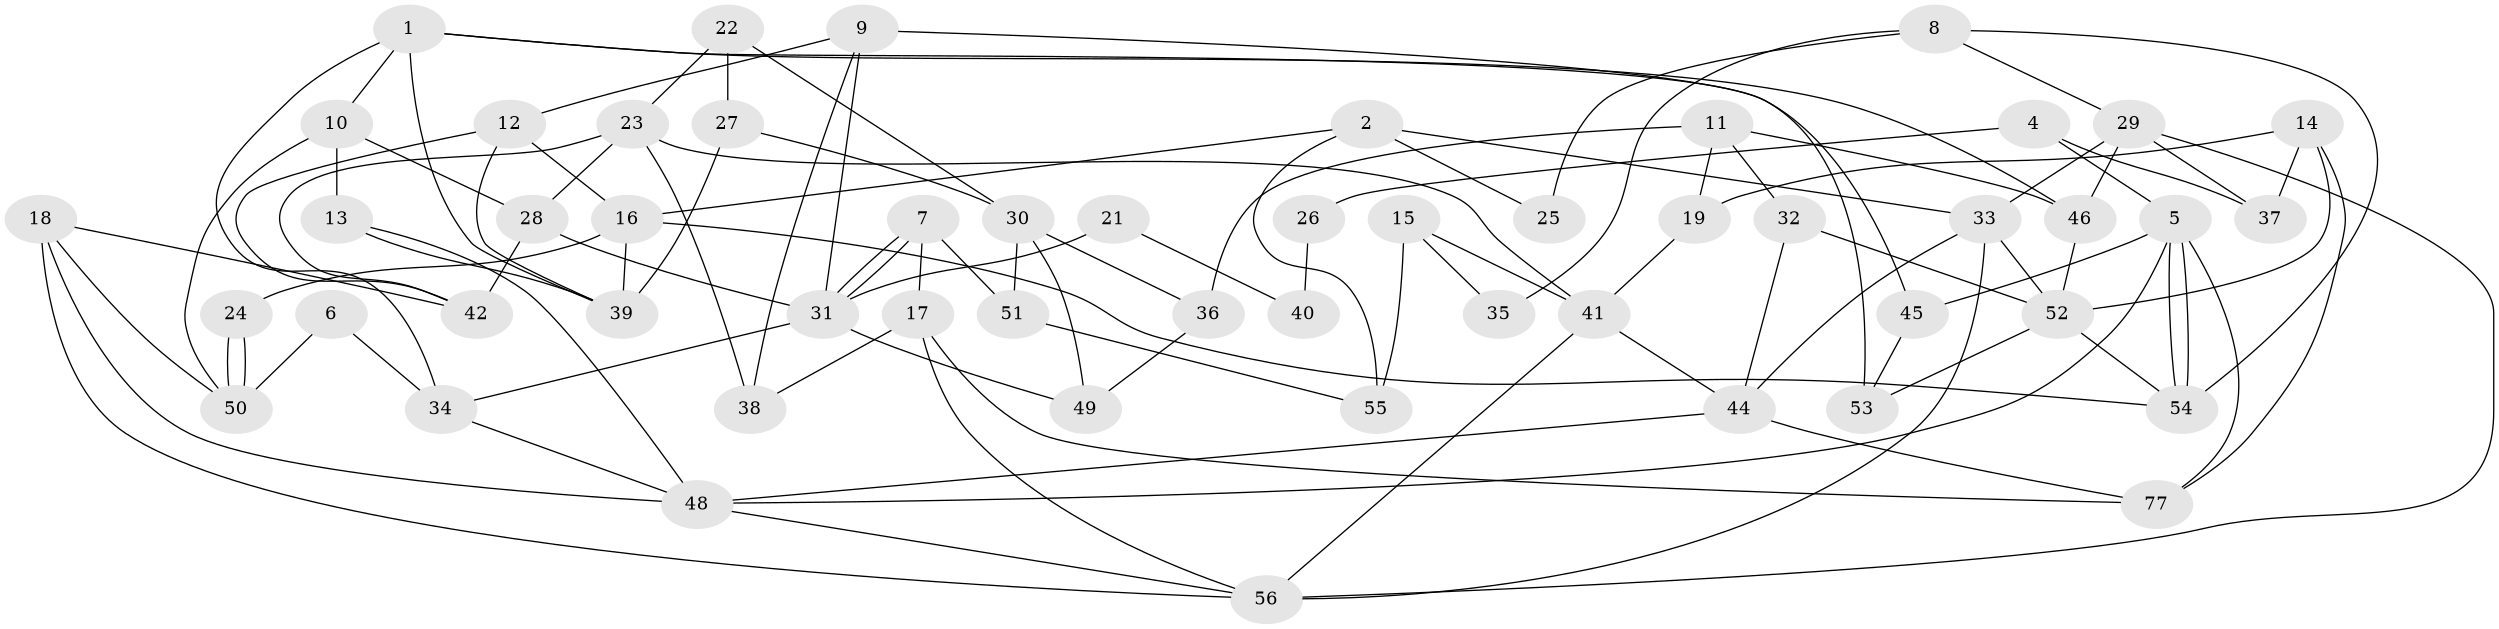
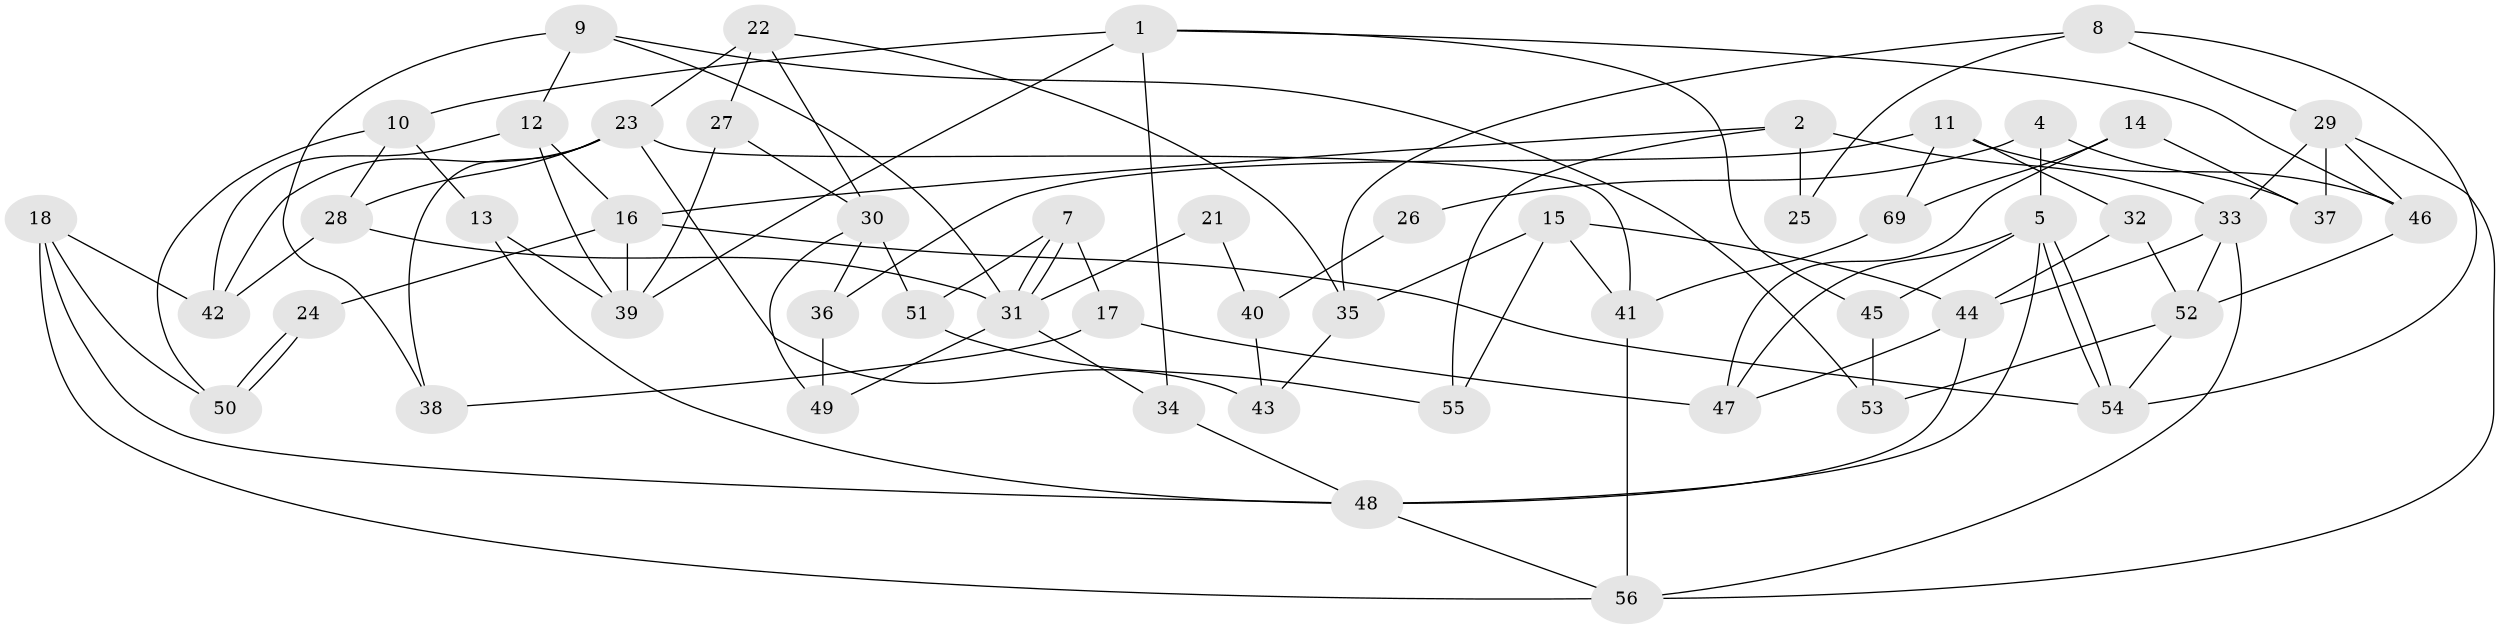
edge "22" -- "35": added
node "19": label "19" -> "69"
edge "14" -- "52": removed
node "6": removed
edge "41" -- "44": now "15" -- "44"
node "43": added
edge "17" -- "56": removed
node "77": label "77" -> "47"
